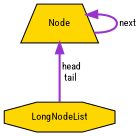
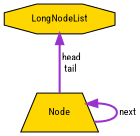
edge "LongNodeList" -> "Node": reversed
